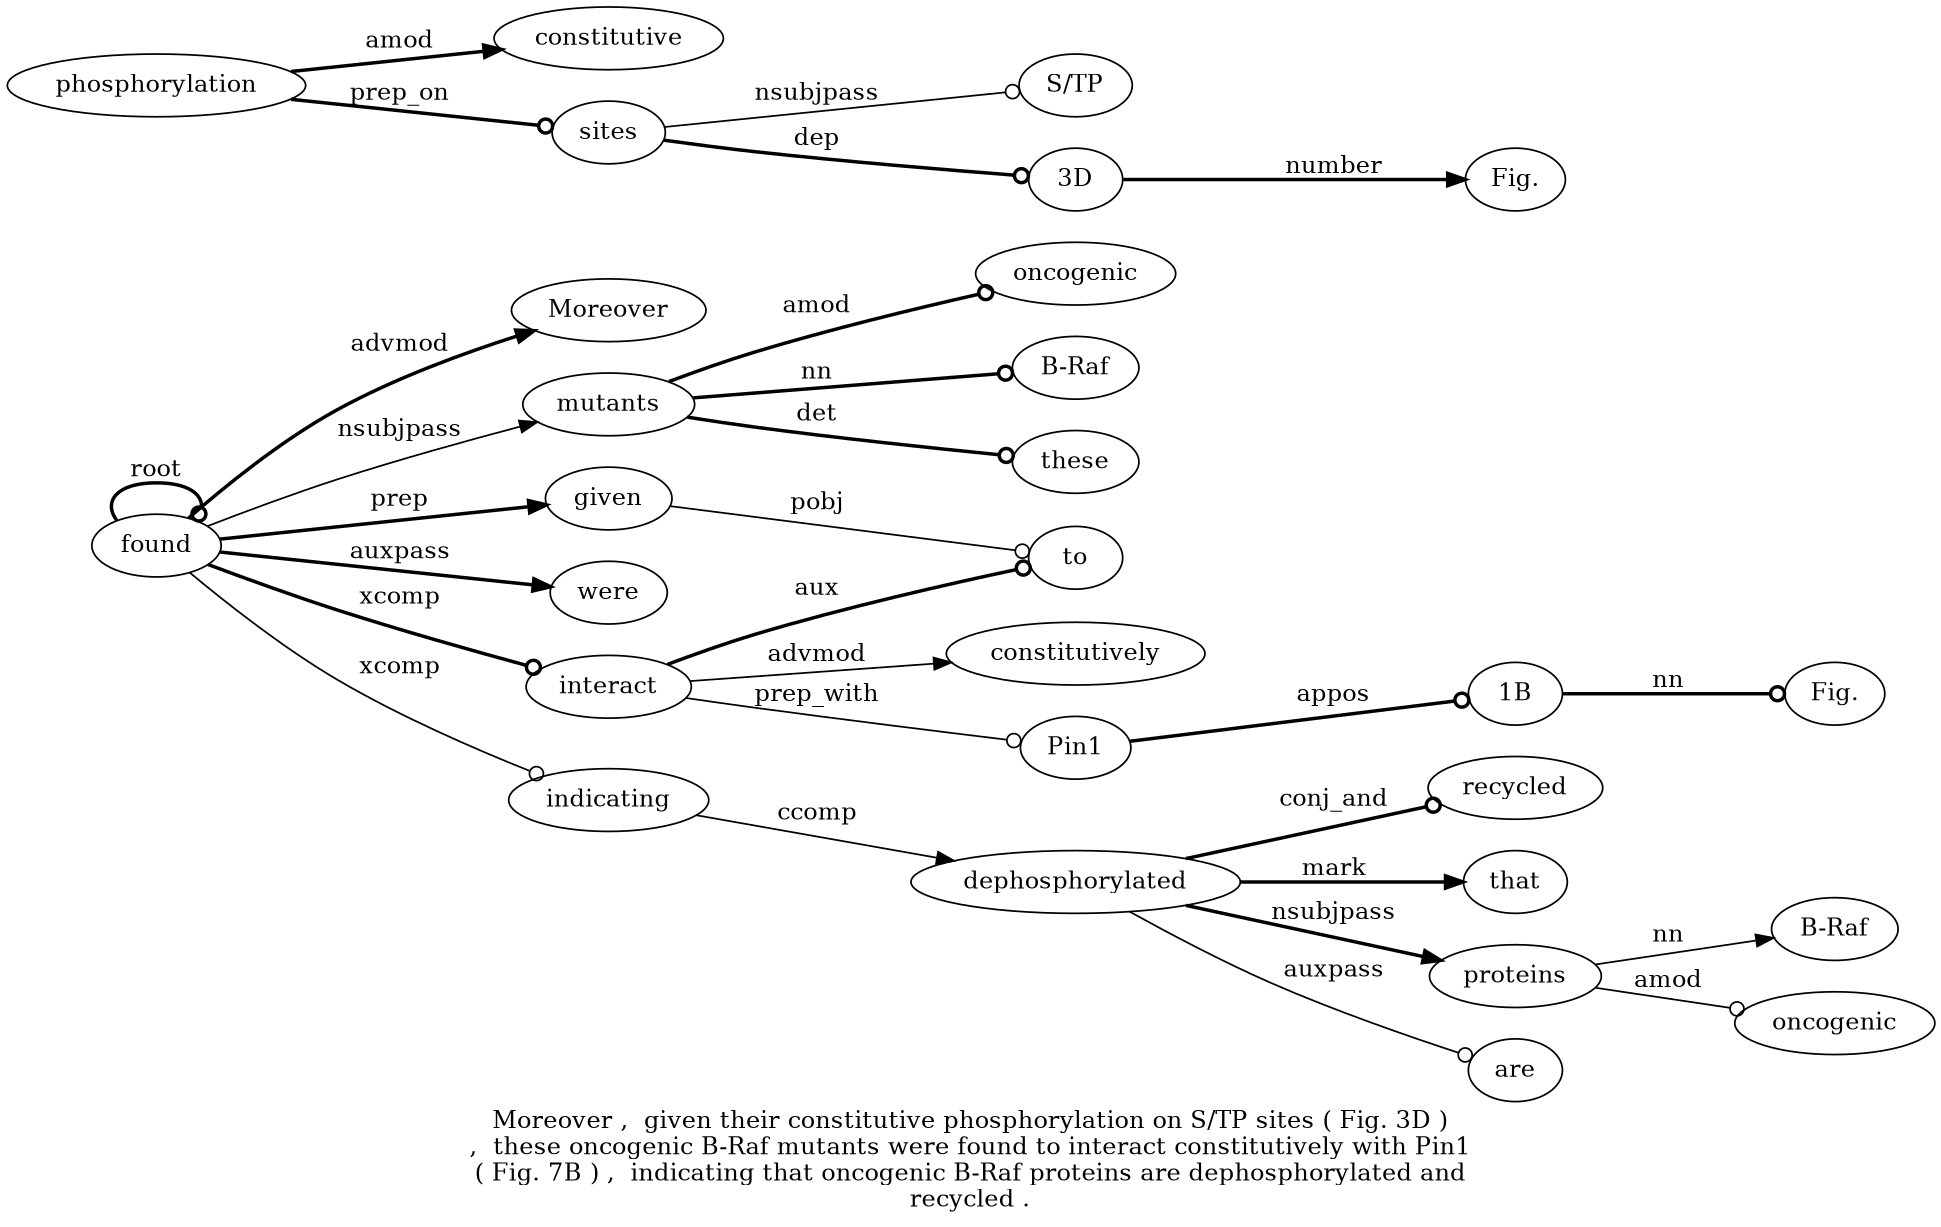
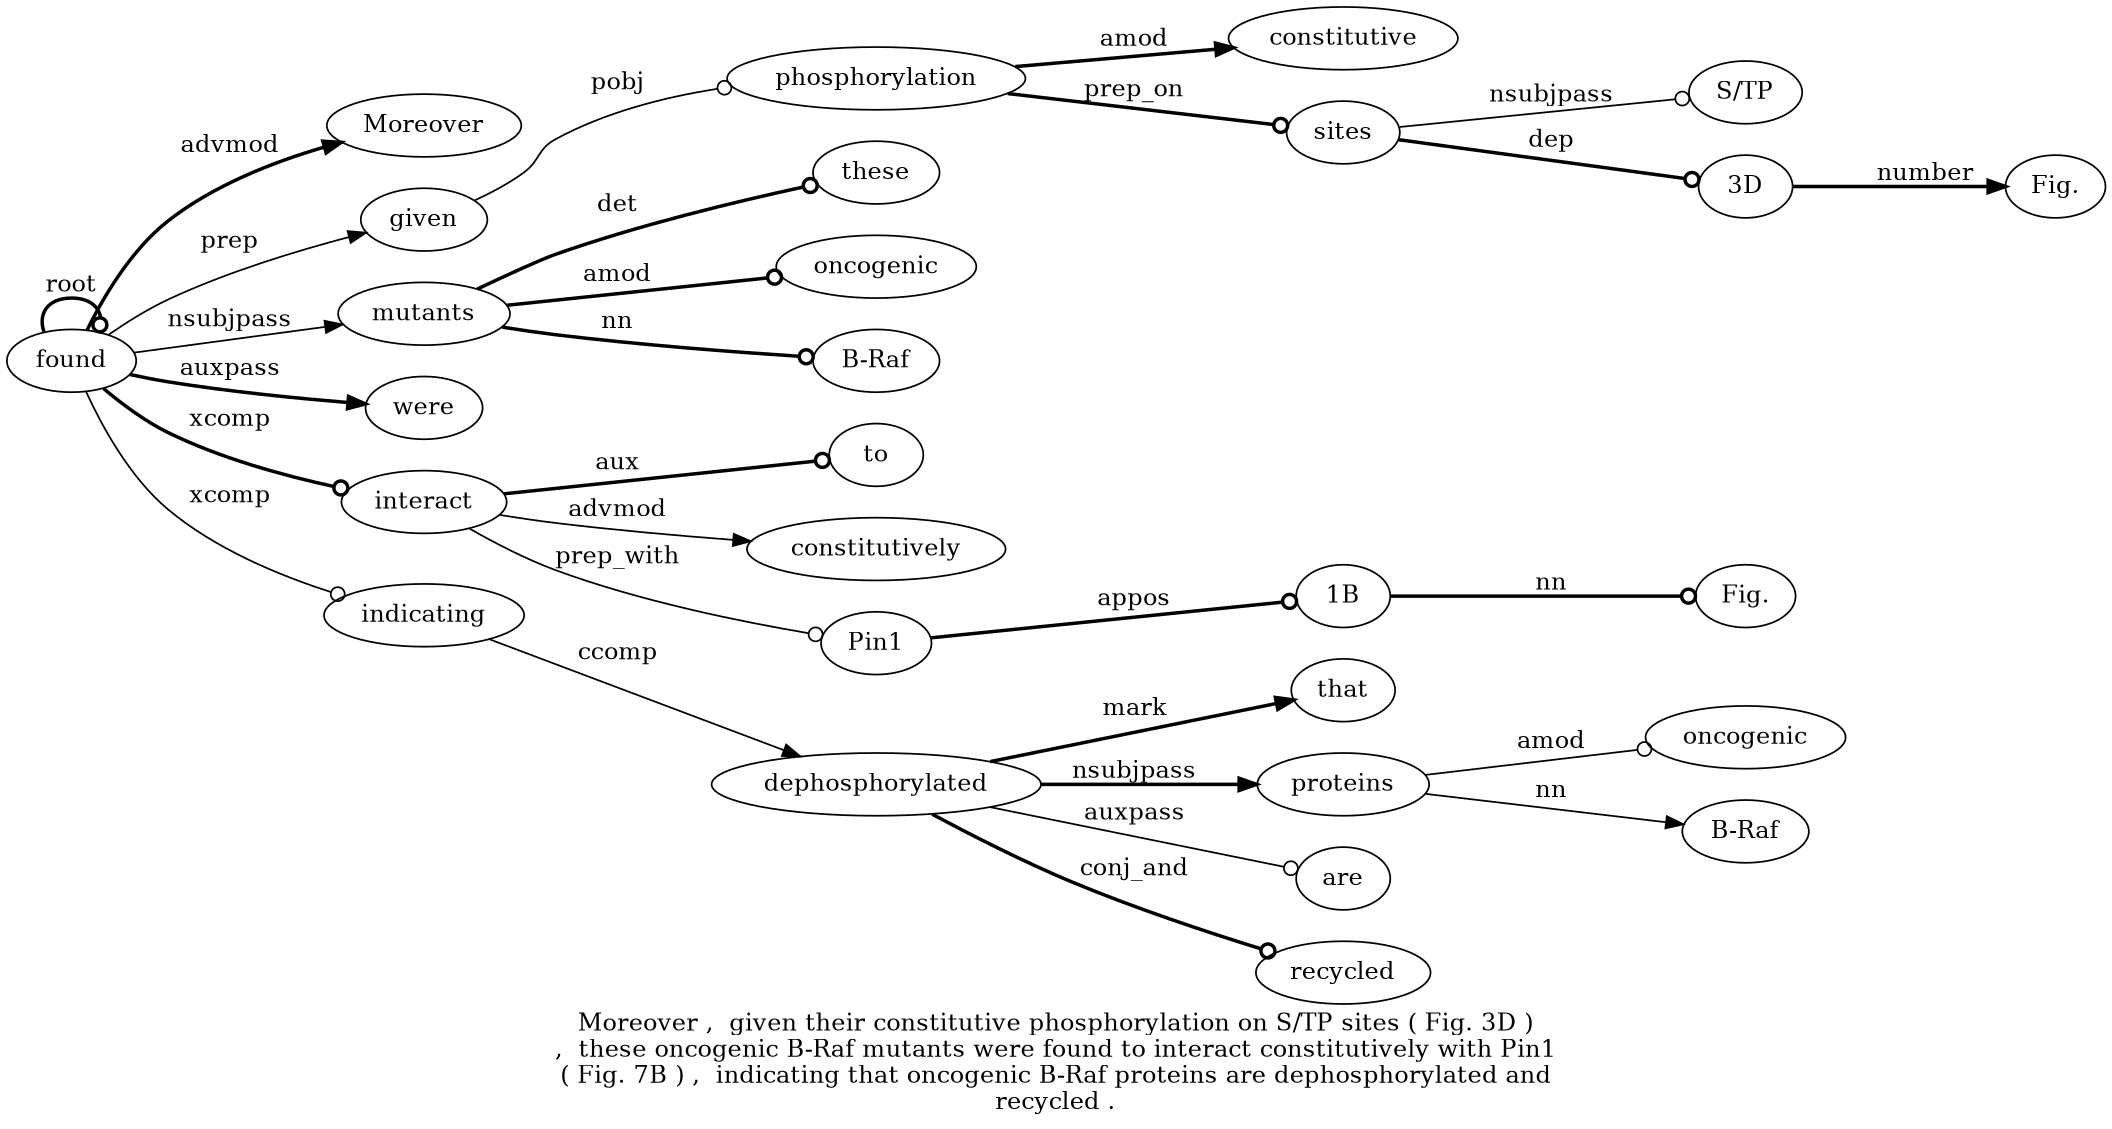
edge "found" -> "given": style bold -> solid
edge "given" -> "to": now "given" -> "phosphorylation"
